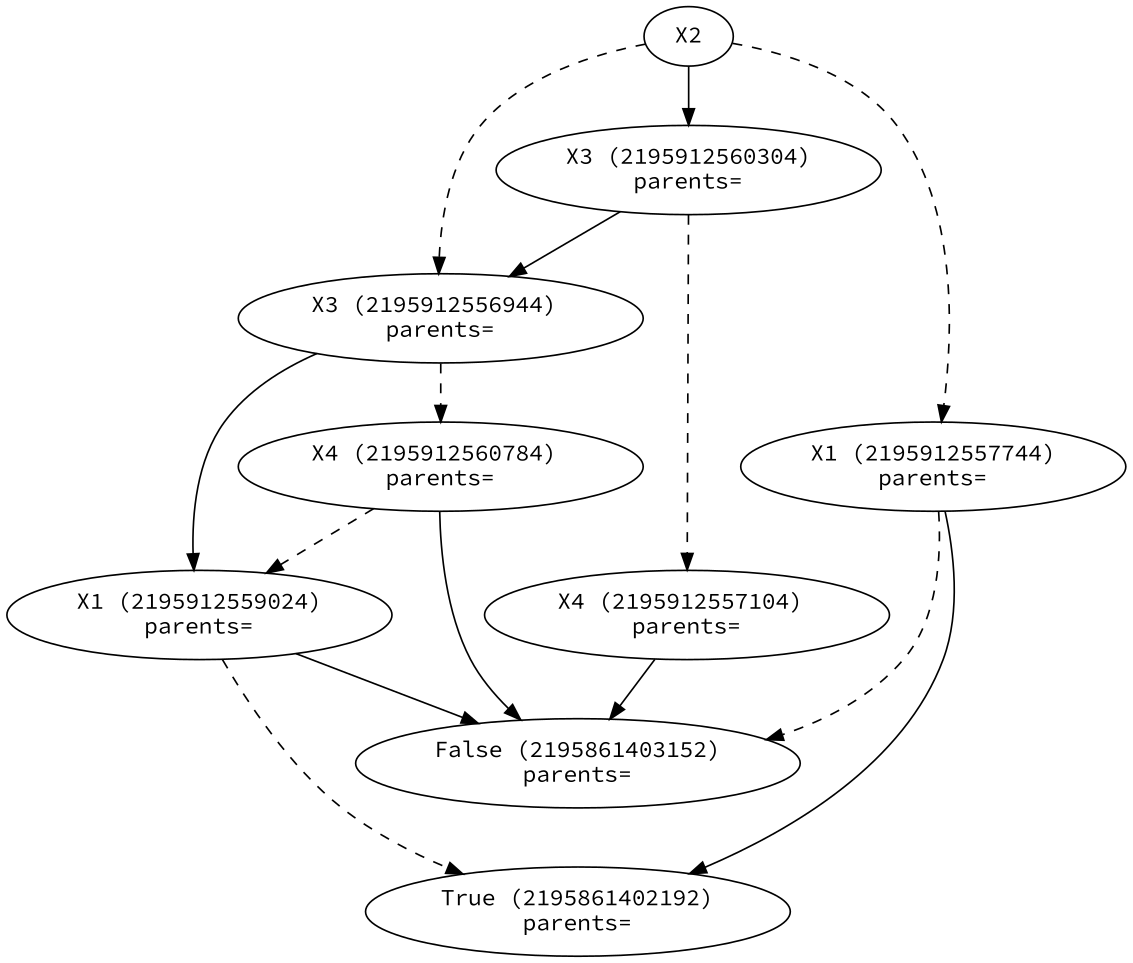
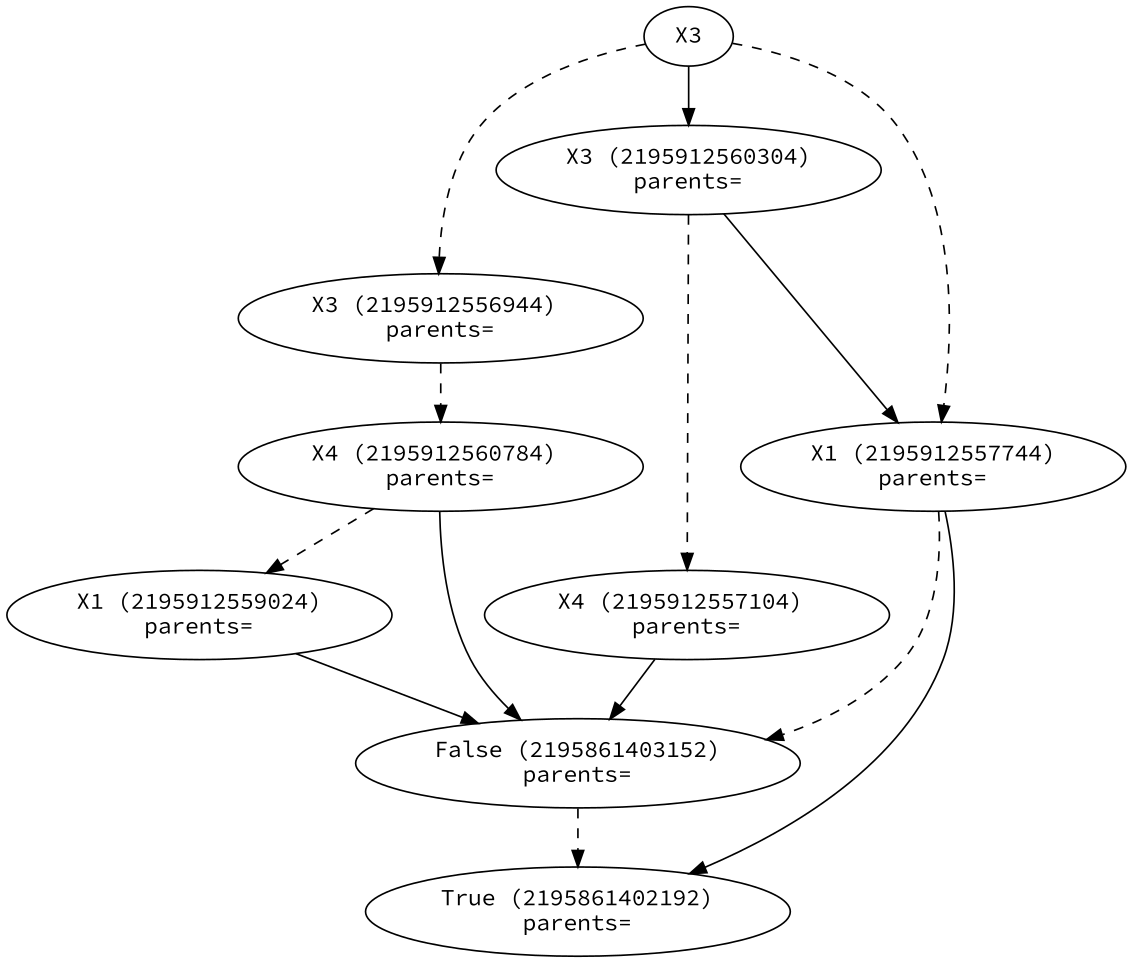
node "X2": label "X2" -> "X3"
edge "X3 (2195912560304) parents=" -> "X3 (2195912556944) parents=": now "X3 (2195912560304) parents=" -> "X1 (2195912557744) parents="
edge "X3 (2195912556944) parents=" -> "X1 (2195912559024) parents=": removed
edge "X1 (2195912559024) parents=" -> "True (2195861402192) parents=": now "False (2195861403152) parents=" -> "True (2195861402192) parents="
